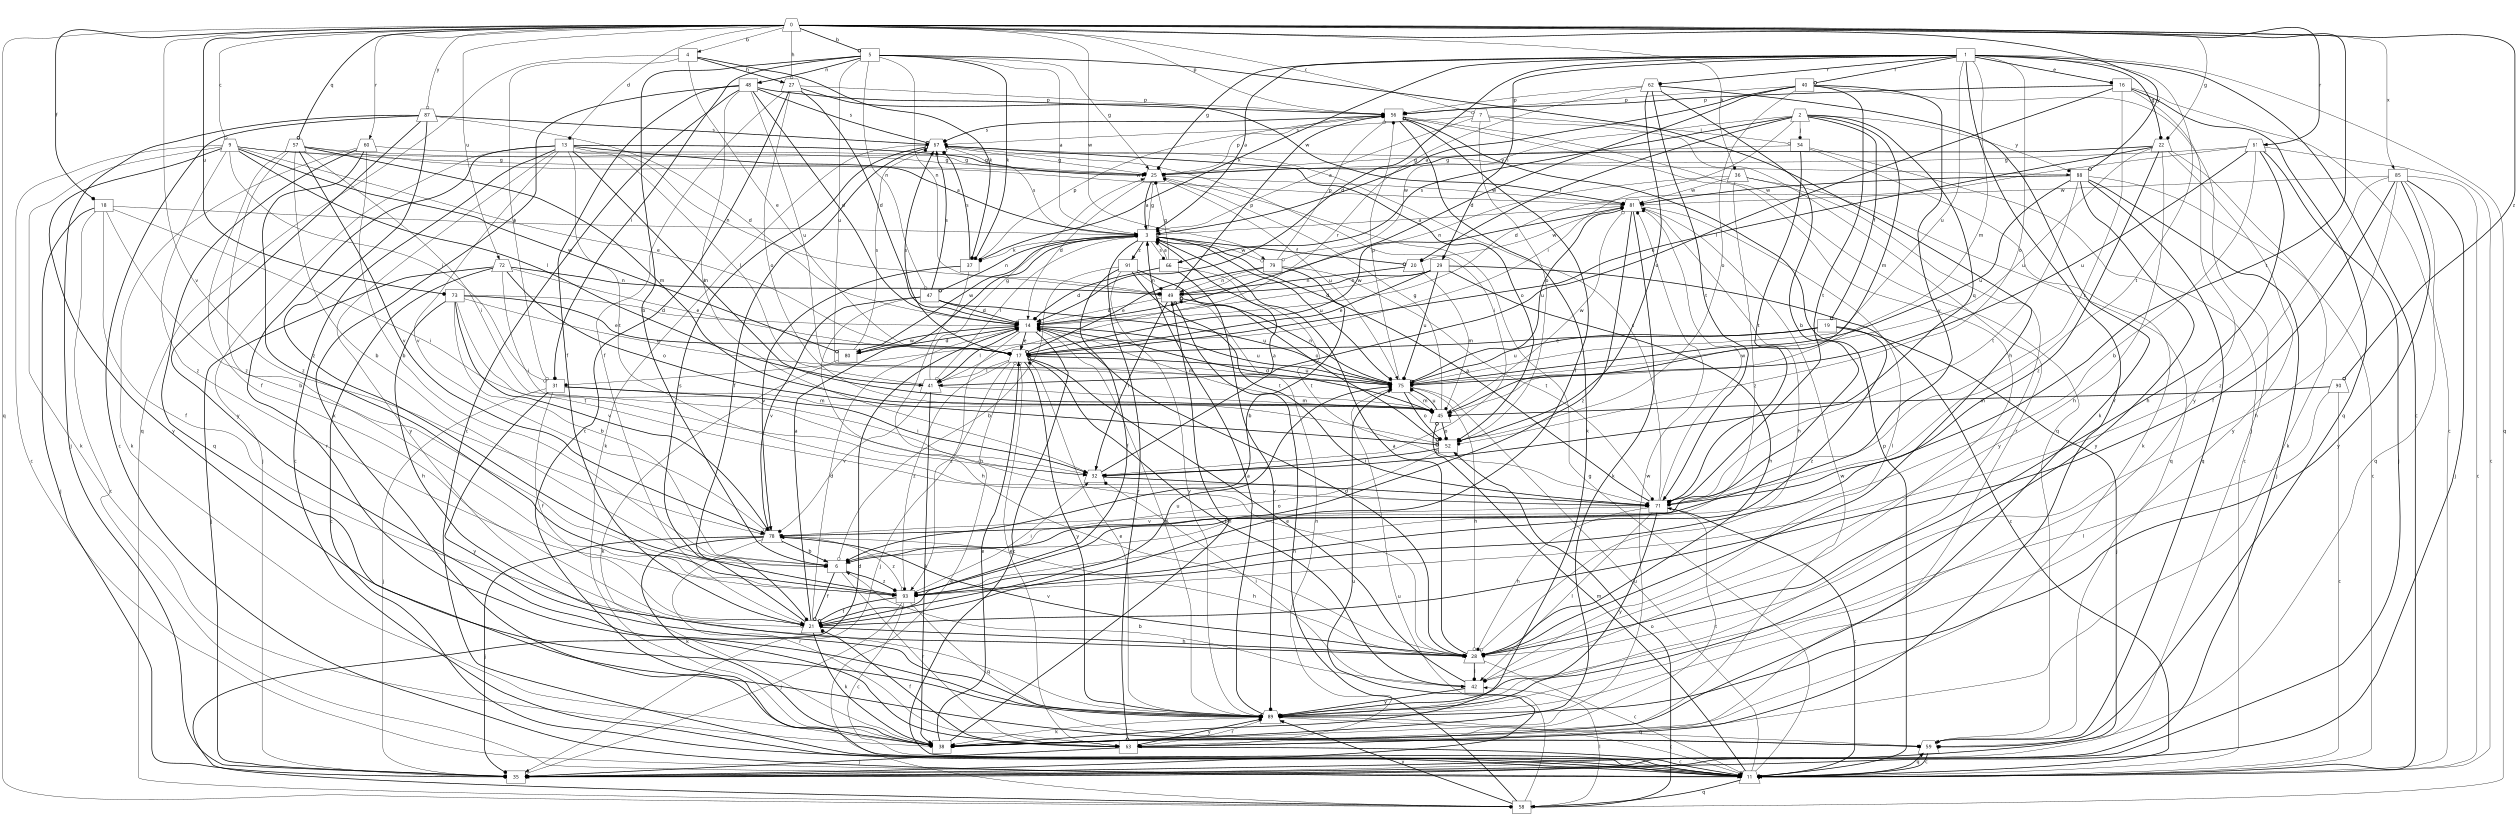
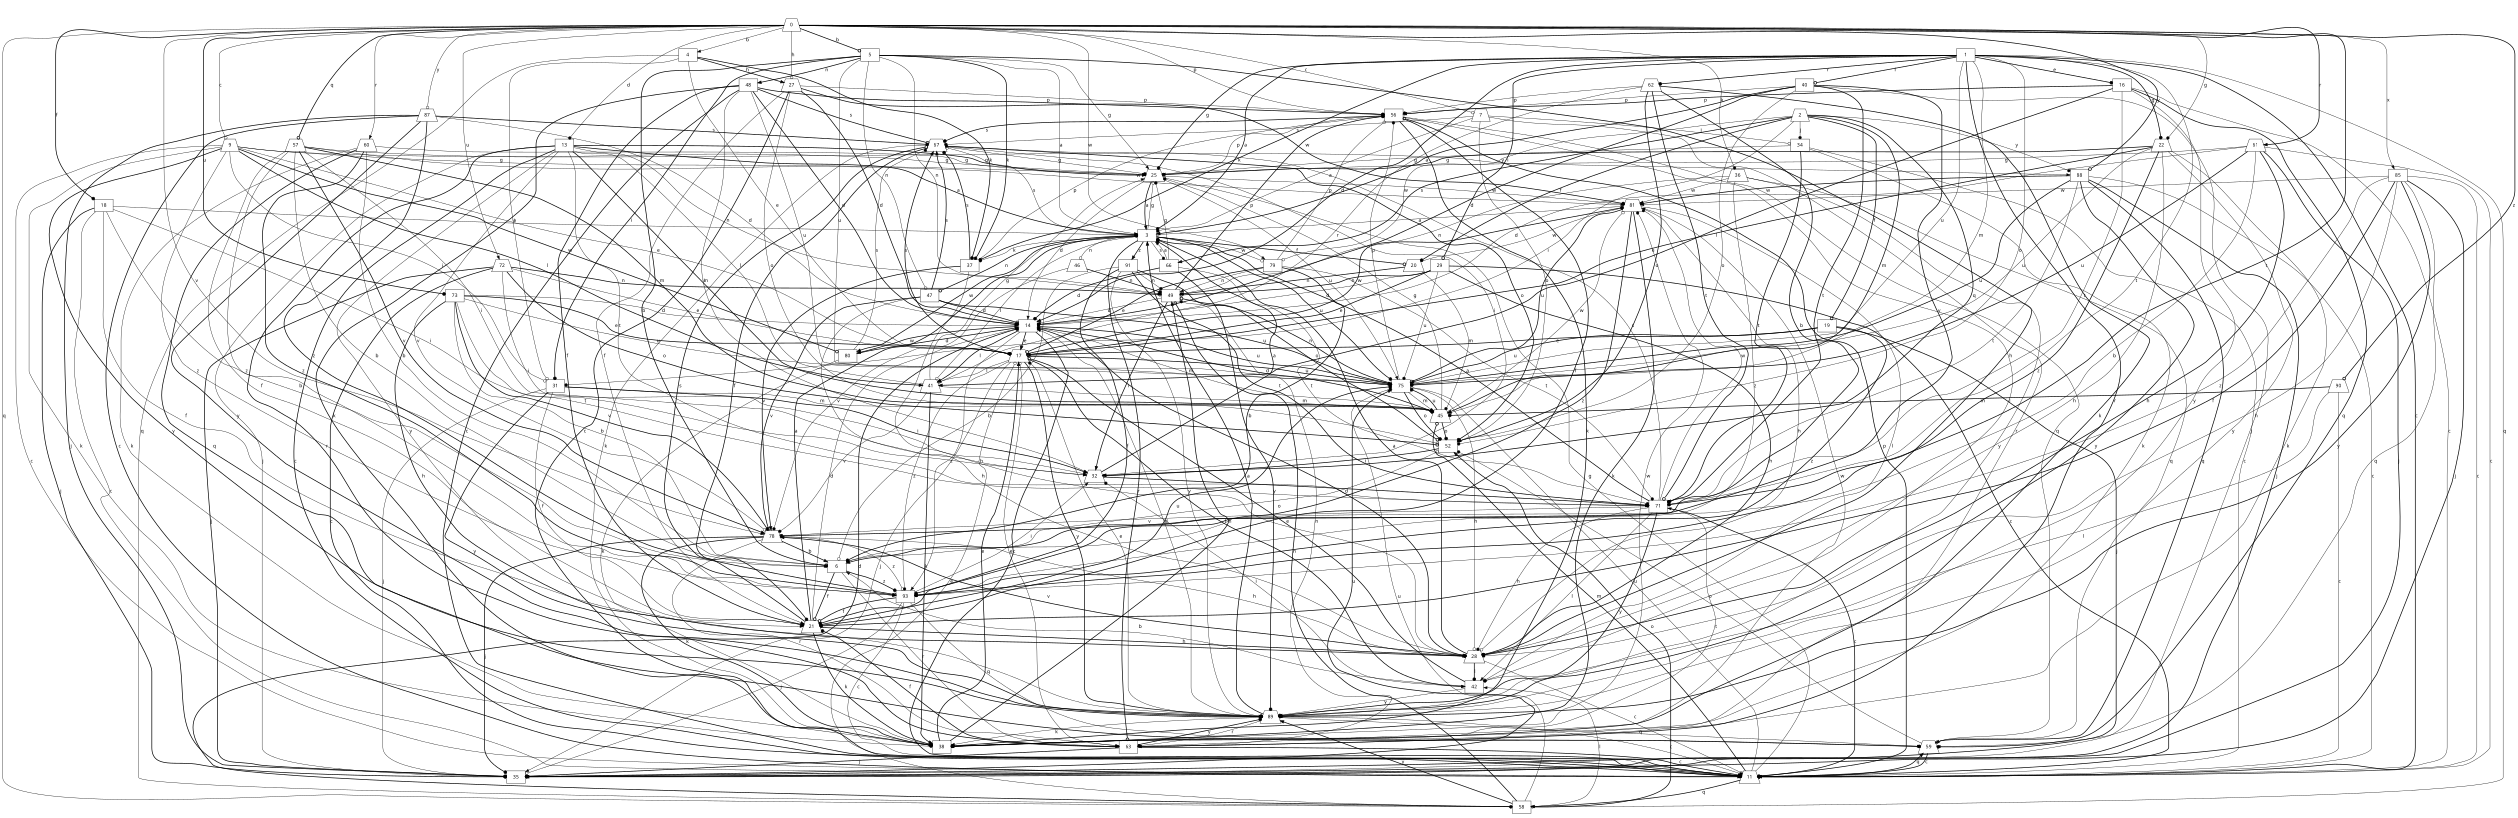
edge "1" -> "29": arrowhead normal -> odot
node "46": added
edge "62" -> "71": arrowhead normal -> odot
edge "29" -> "75": style bold -> solid
edge "18" -> "21": arrowhead odot -> normal
edge "59" -> "52": added, label "o"
edge "42" -> "89": style bold -> solid
